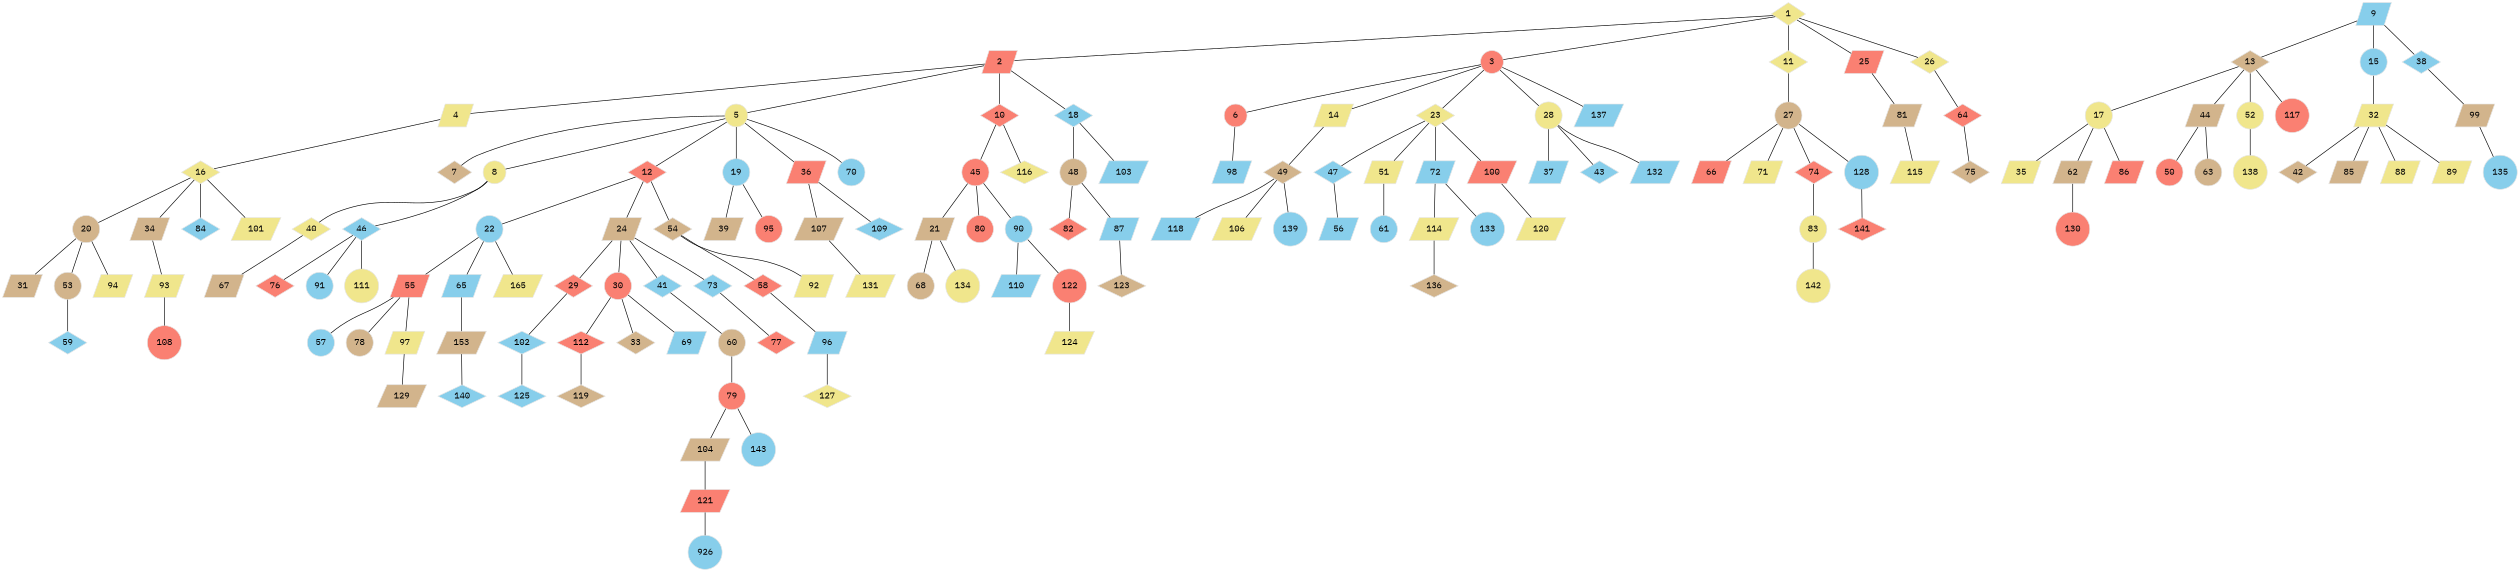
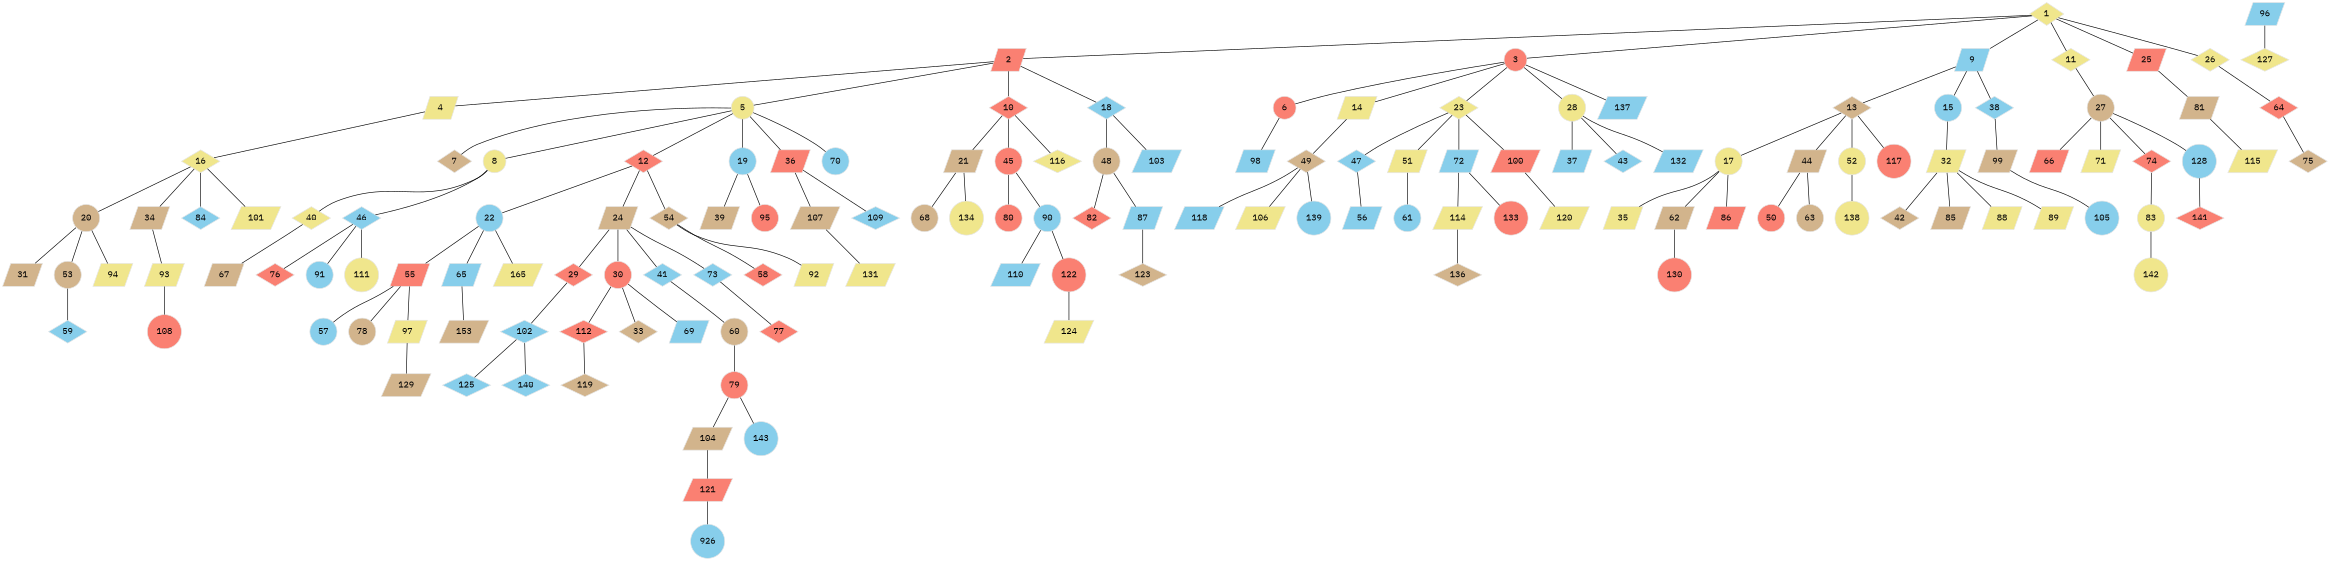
edge "1" -- "9": added
node "135": label "135" -> "105"
edge "45" -- "21": now "10" -- "21"
node "133": fillcolor skyblue -> salmon
edge "58" -- "96": removed
edge "153" -- "140": now "102" -- "140"
